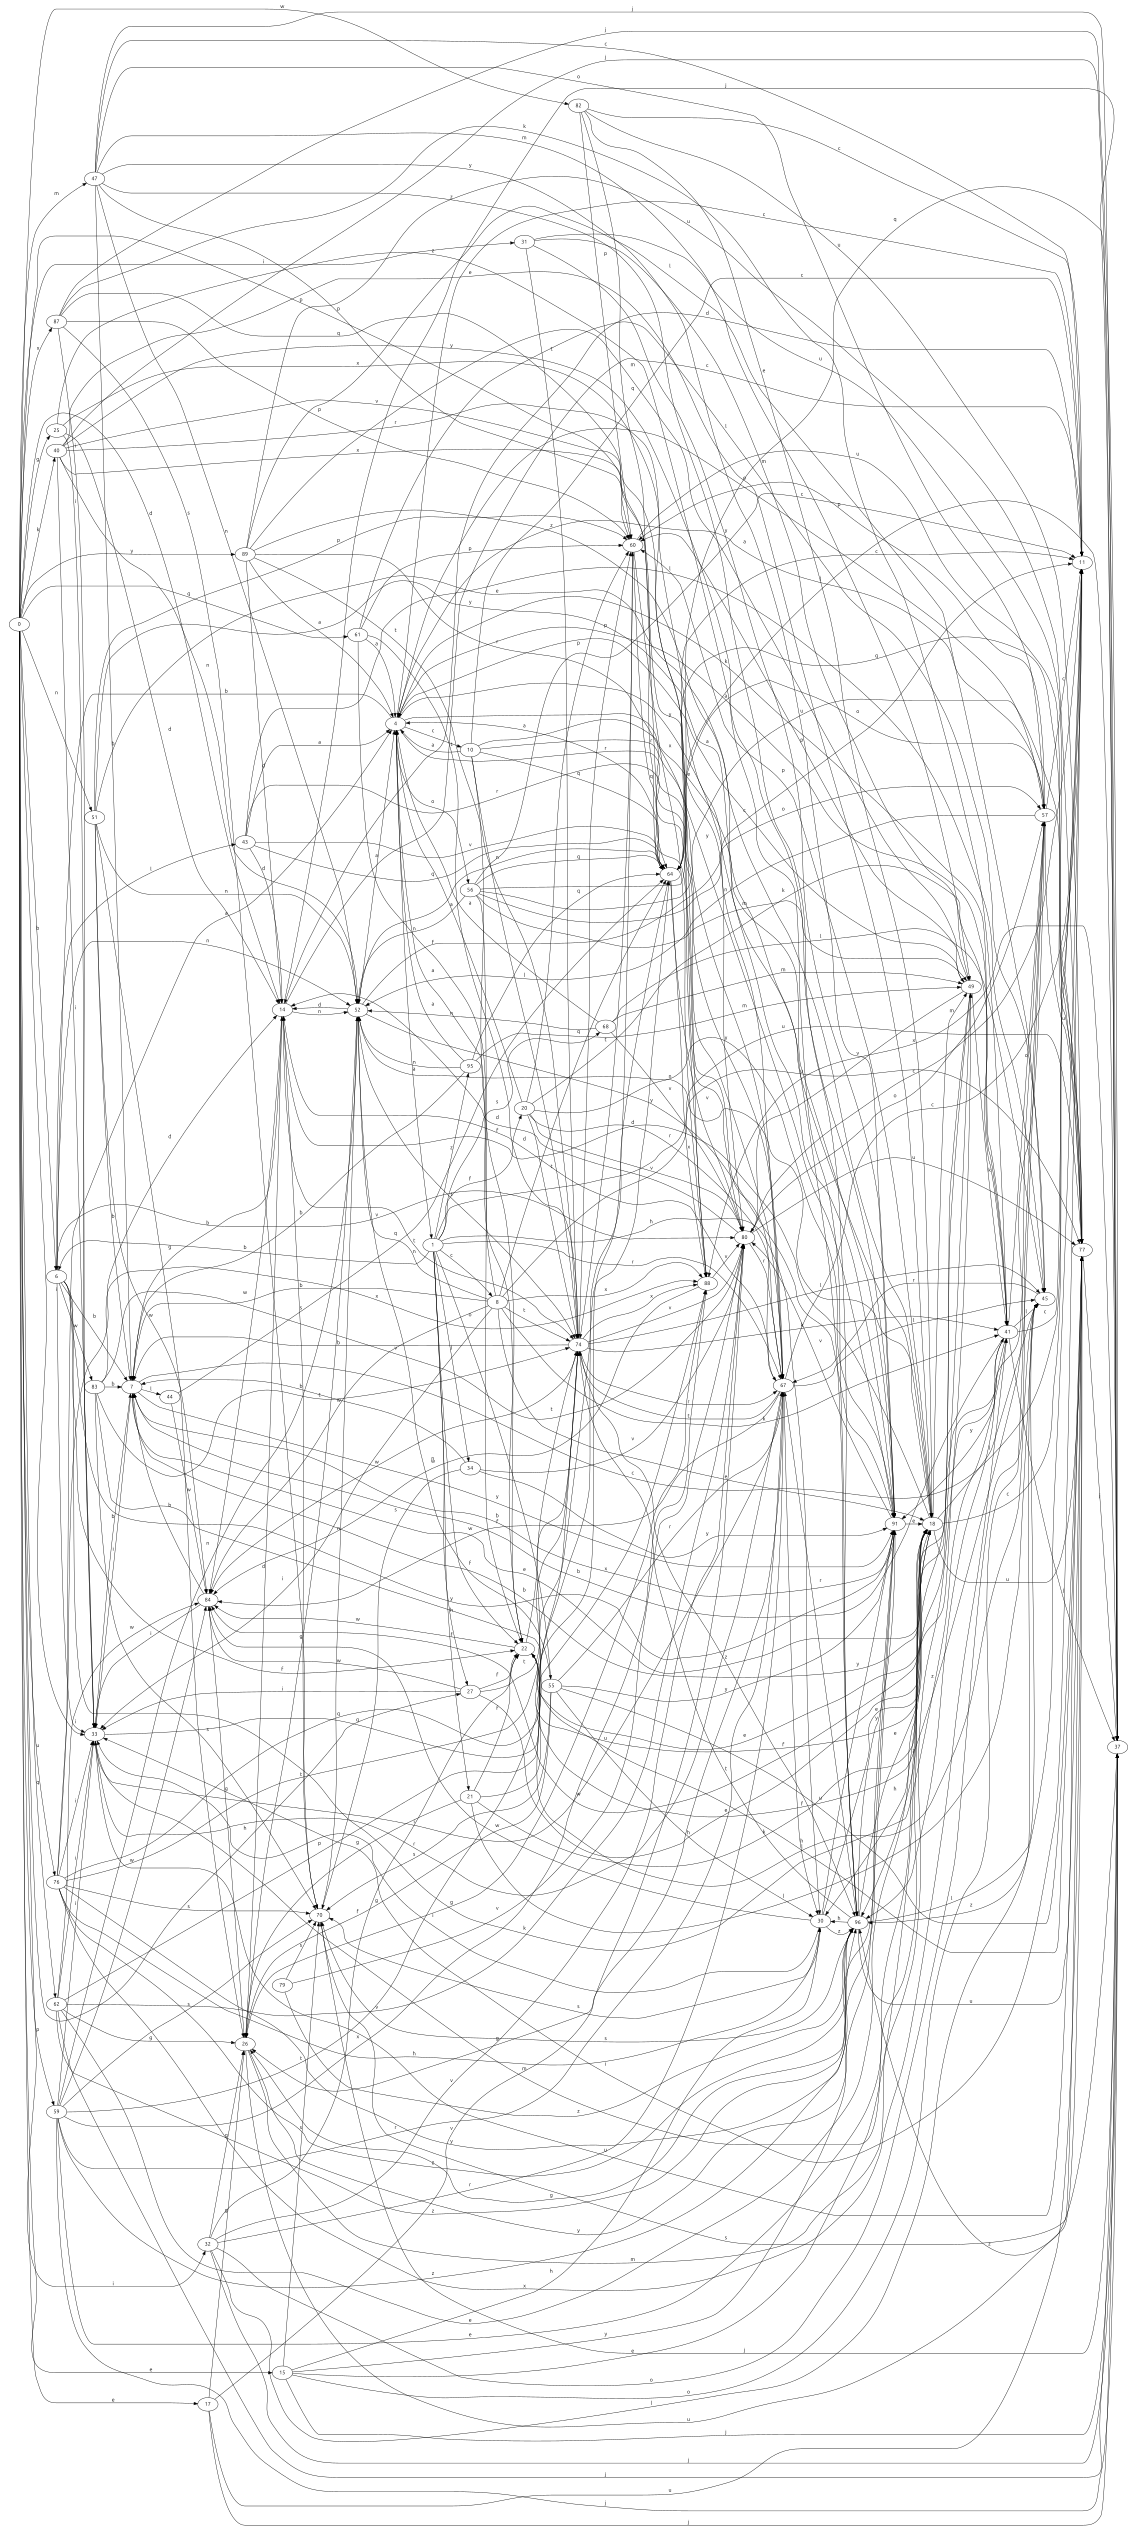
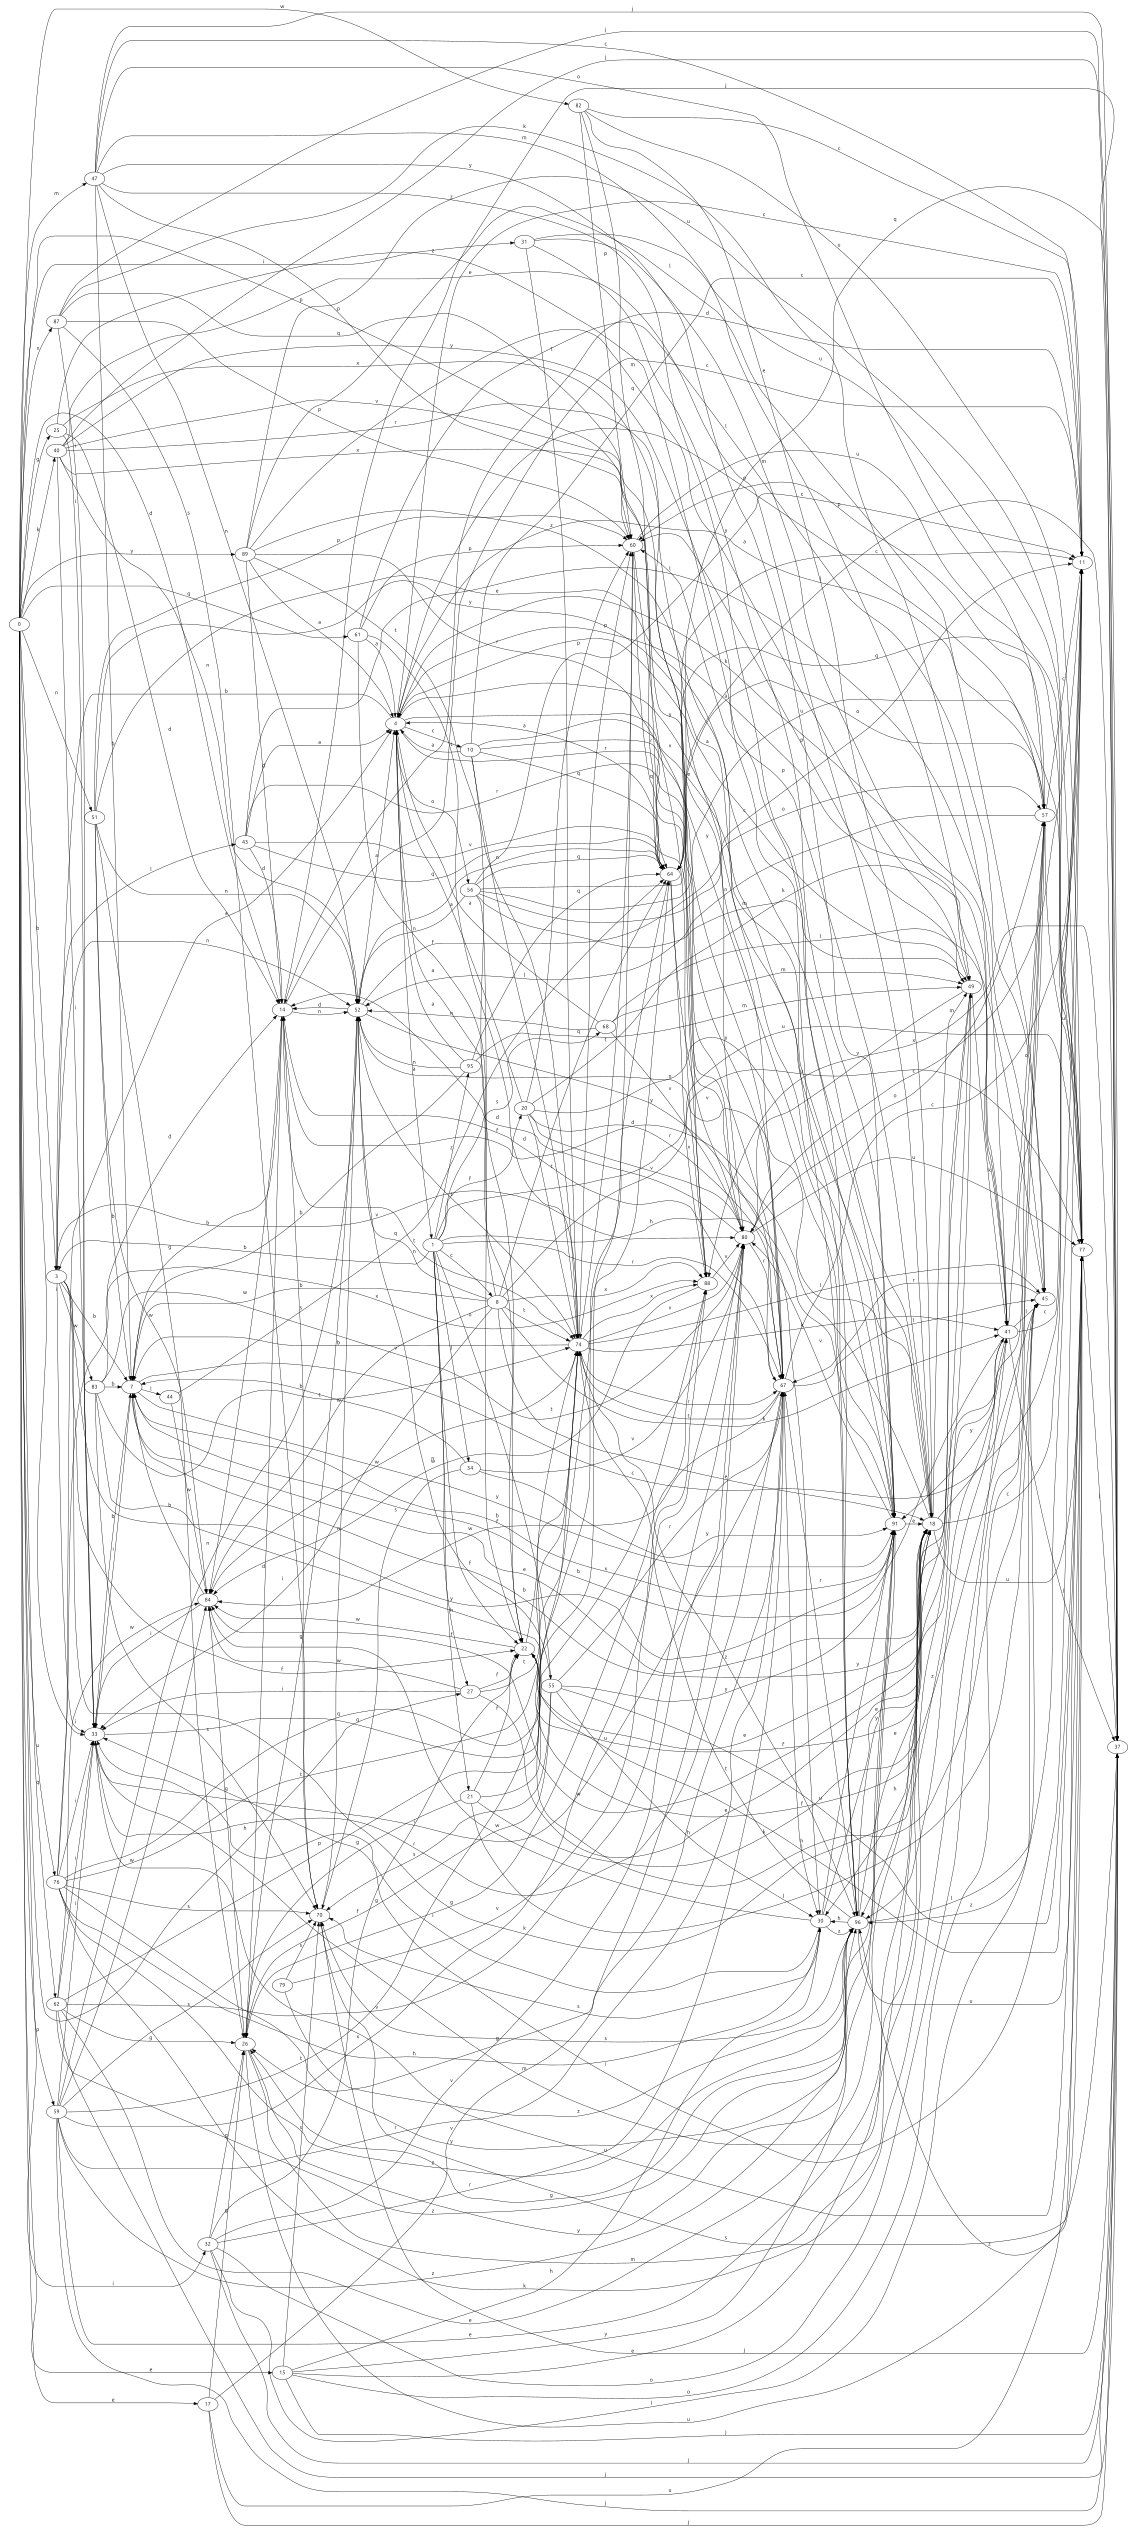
node "6": label "6" -> "3"
edge "76" -> "41": label "x" -> "k"
